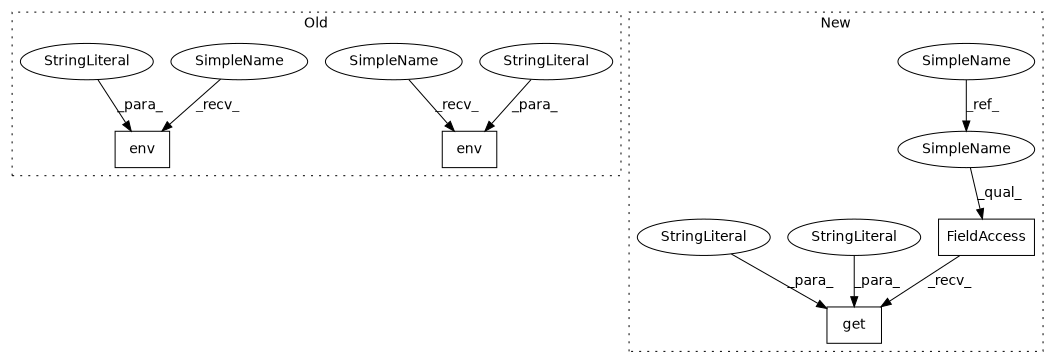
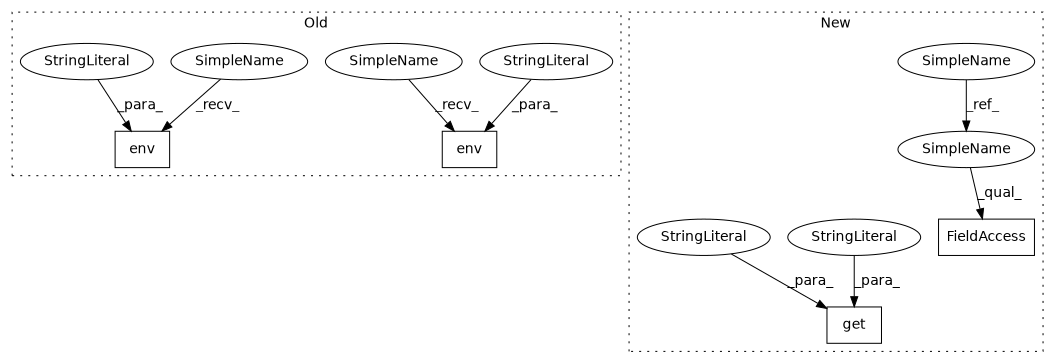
edge "FieldAccess" -> "get": removed, label "_recv_"
